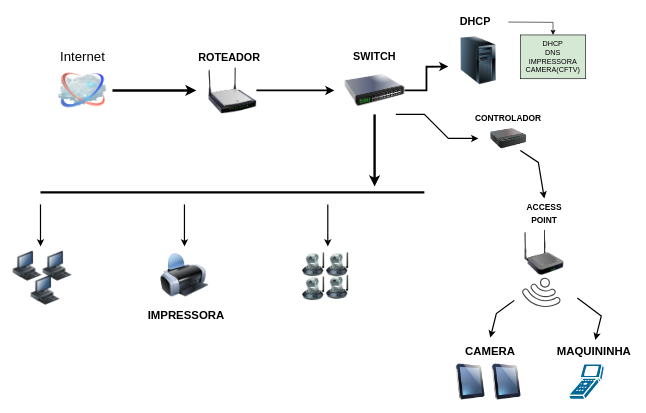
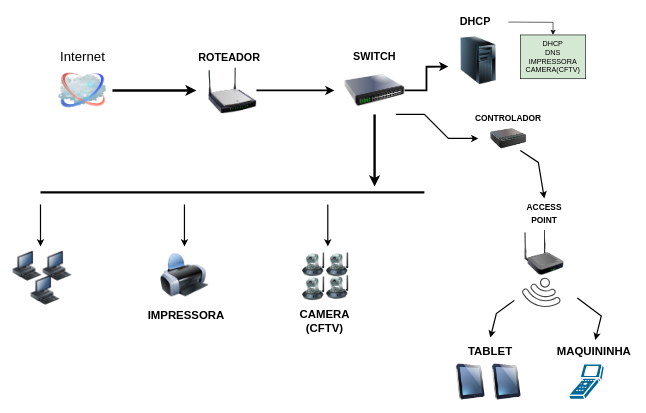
node "CAMERA (CFTV)": added
node "CAMERA": label "CAMERA" -> "TABLET"
